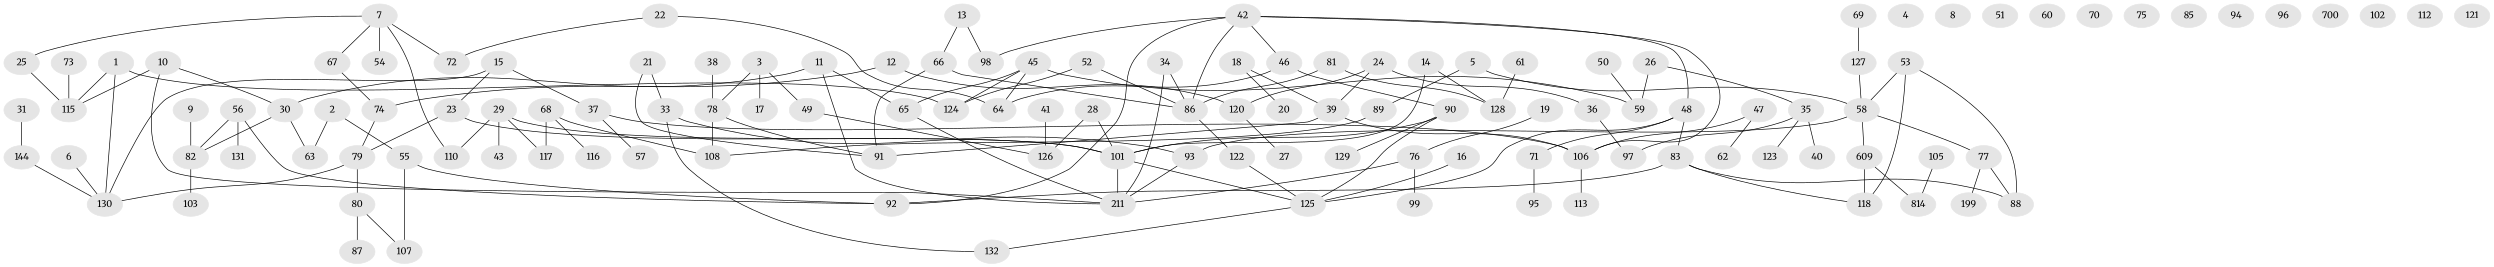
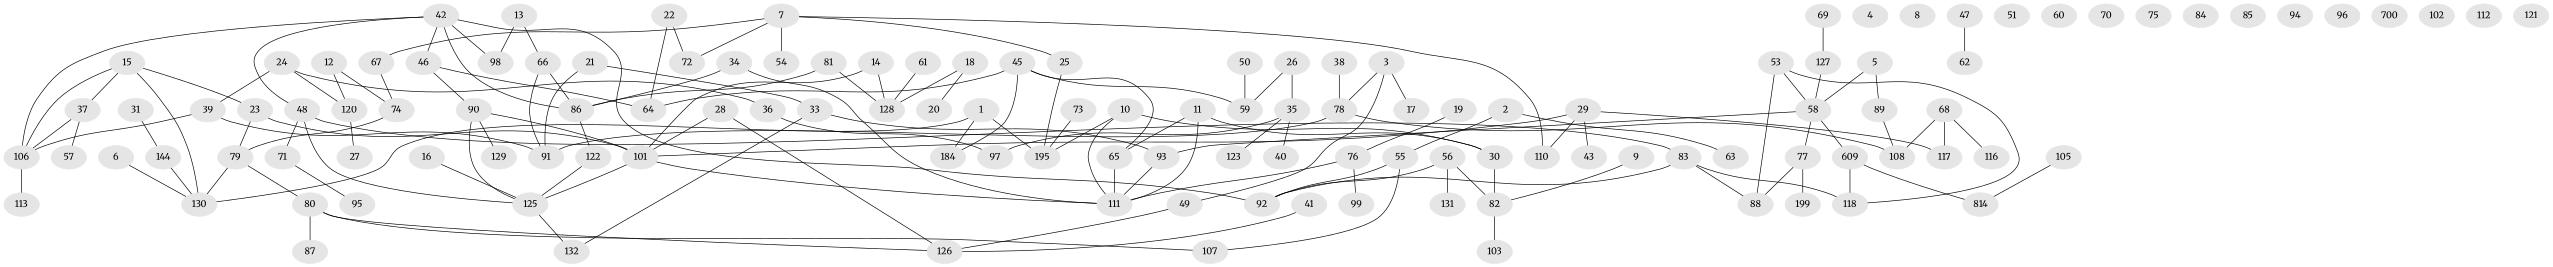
node "84": added
node "52": removed
edge "18" -- "39": now "18" -- "128"
node "115": label "115" -> "195"
node "124": label "124" -> "184"
edge "30" -- "63": removed
edge "47" -- "106": now "15" -- "106"
node "211": label "211" -> "111"
edge "80" -- "126": added
